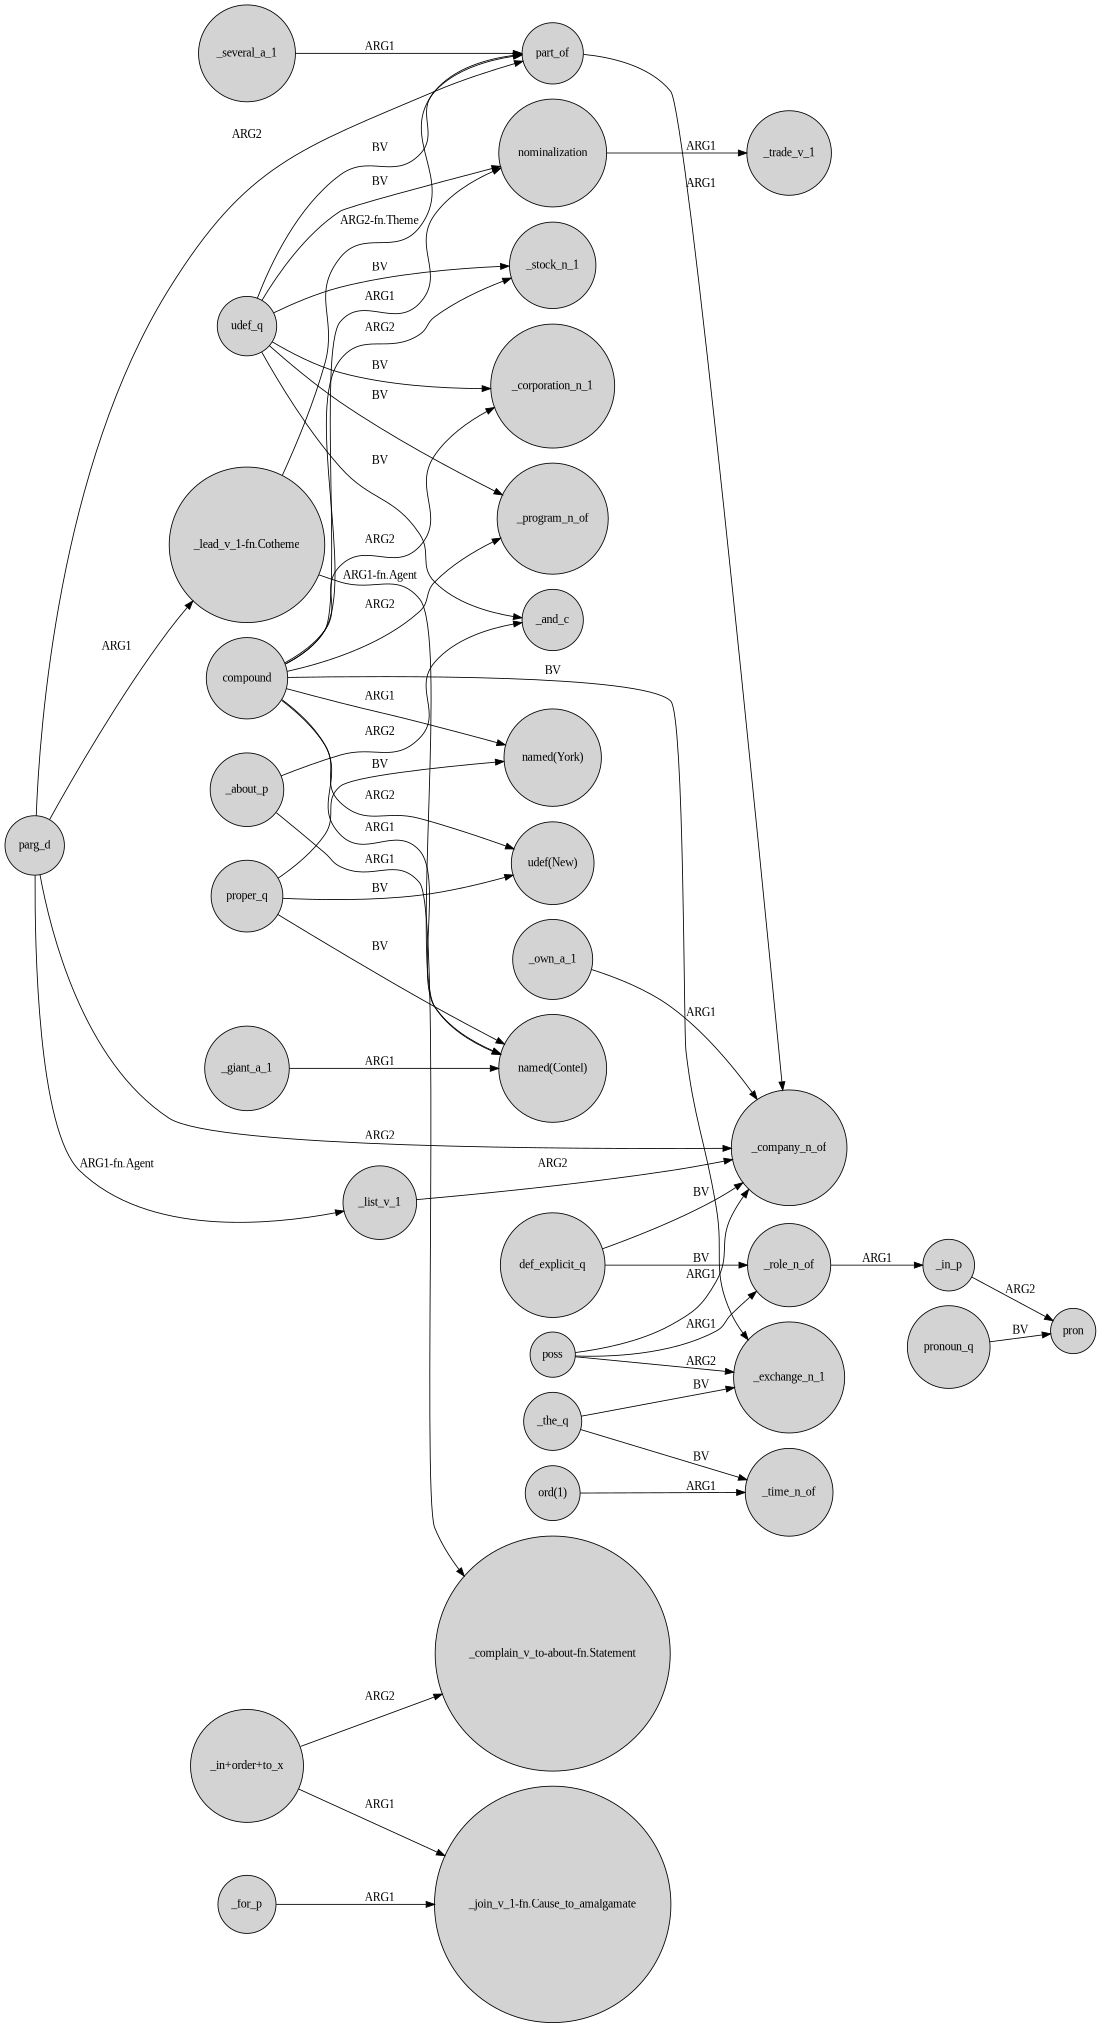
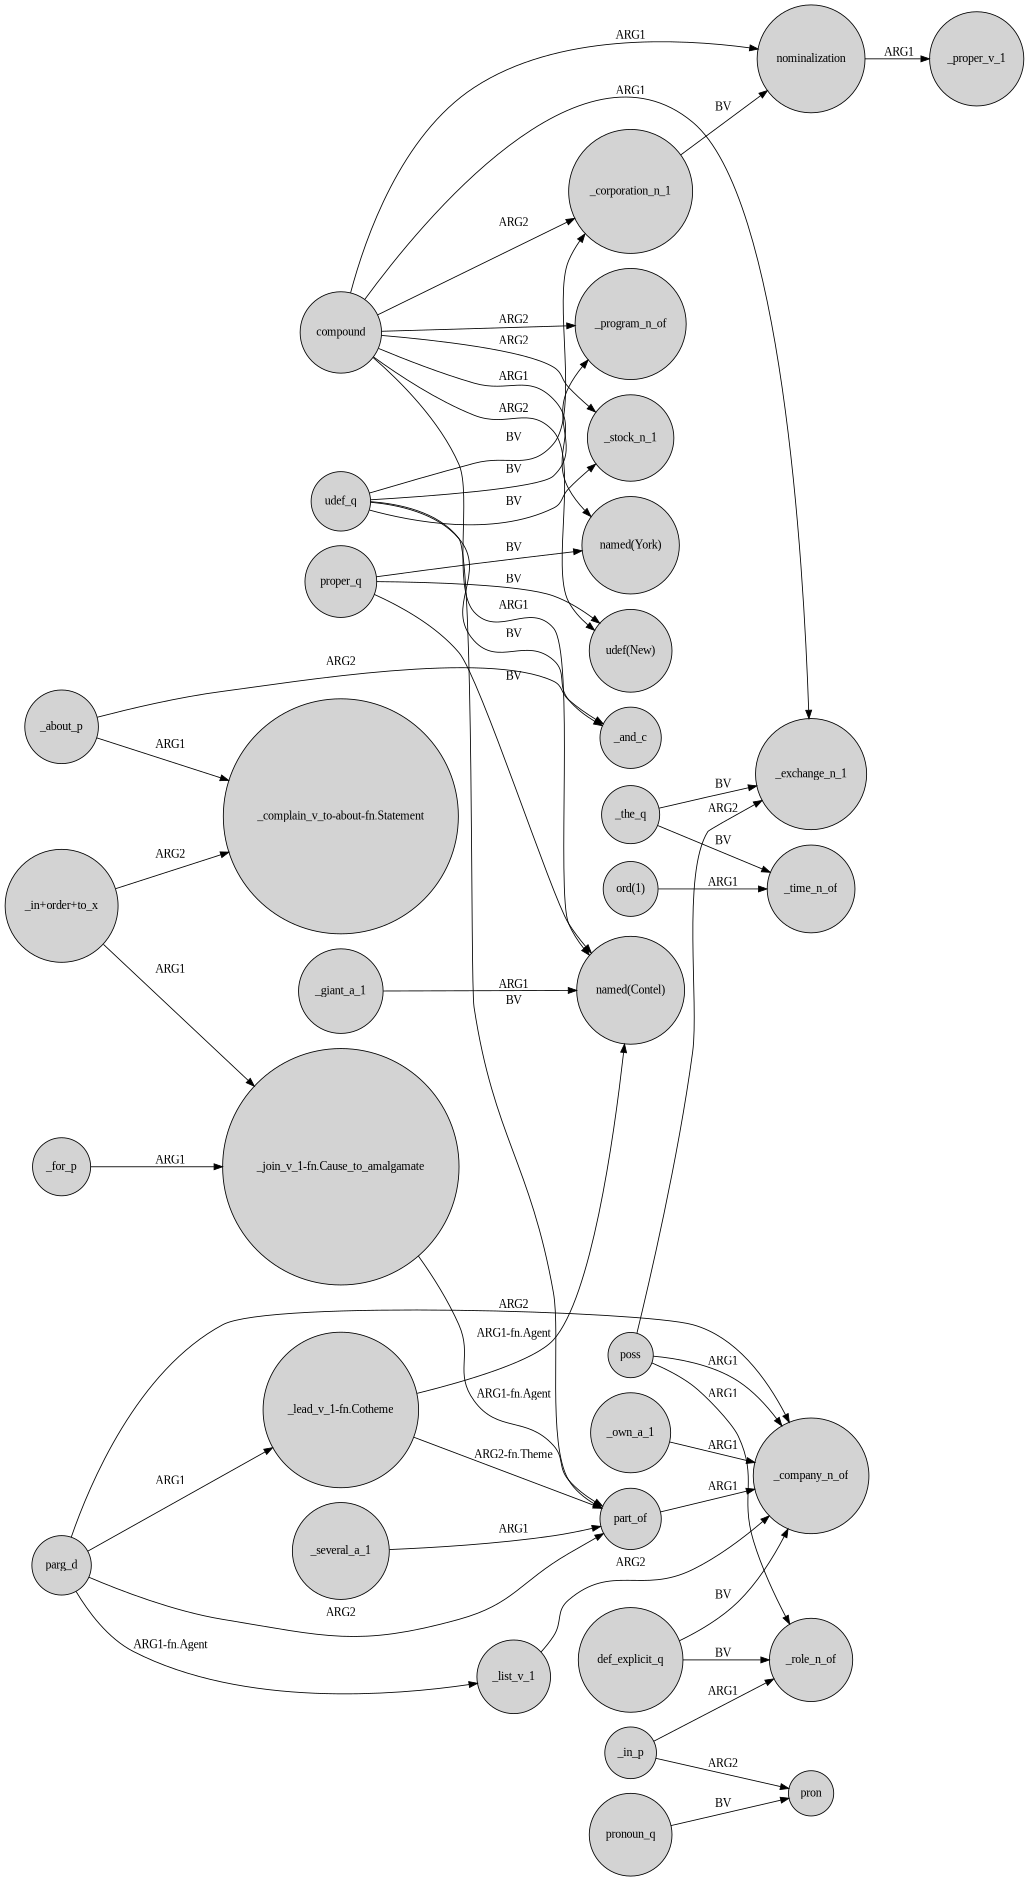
node "_trade_v_1": label "_trade_v_1" -> "_proper_v_1"
edge "udef_q" -> "nominalization": now "_corporation_n_1" -> "nominalization"
edge "compound" -> "_exchange_n_1": label "BV" -> "ARG1"
edge "_role_n_of" -> "_in_p": reversed
edge "_join_v_1-fn.Cause_to_amalgamate" -> "part_of": added, label "ARG1-fn.Agent"
